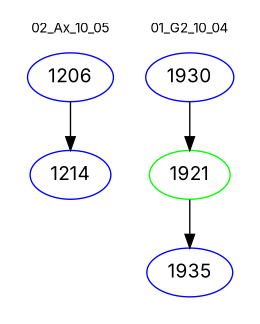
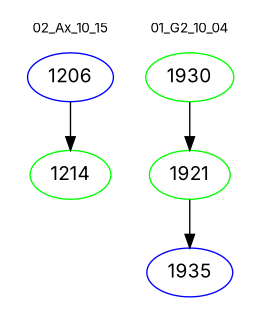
cluster "02_Ax_10_05": label "02_Ax_10_05" -> "02_Ax_10_15"
node "1930": color blue -> green
node "1214": color blue -> green
